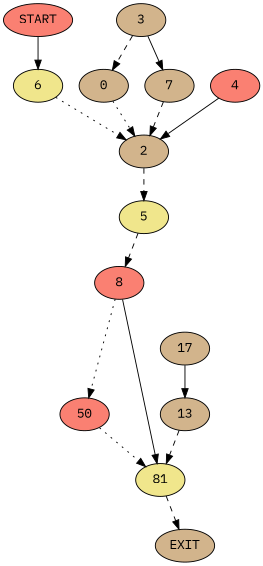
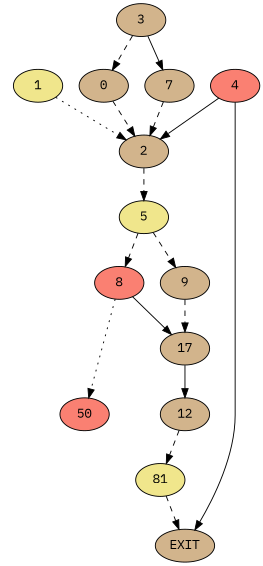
node "START": removed
node "6": label "6" -> "1"
edge "0" -> "2": style dotted -> dashed
node "9": added
edge "4" -> "EXIT": added
edge "8" -> "81": now "8" -> "17"
node "13": label "13" -> "12"
edge "50" -> "81": removed
